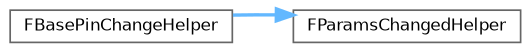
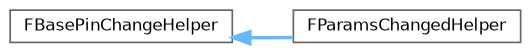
edge "FBasePinChangeHelper" -> "FParamsChangedHelper": reversed
